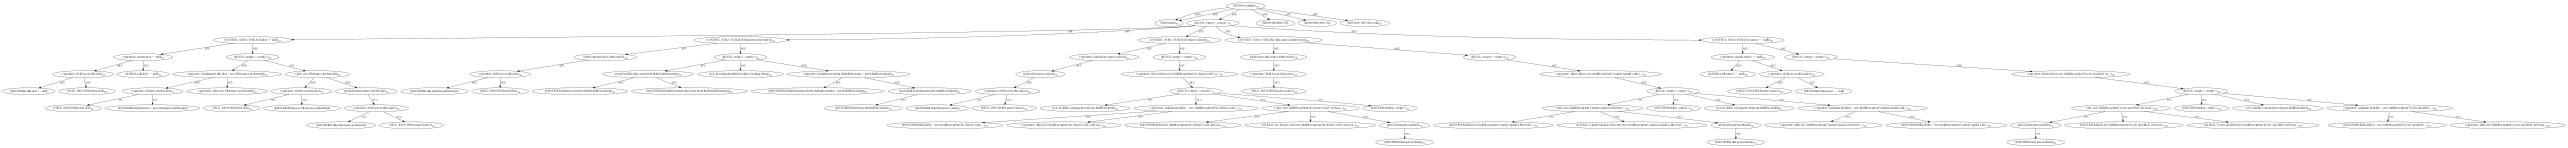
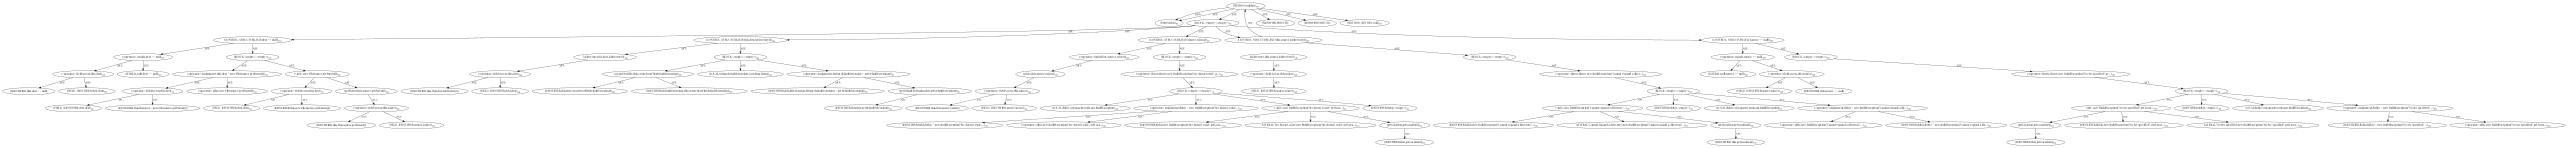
edge "(CONTROL_STRUCTURE,IF,if (this.source.isDirectory()))" -> "(isDirectory,this.source.isDirectory())": now "(CONTROL_STRUCTURE,IF,if (this.source.isDirectory()))" -> "(METHOD,validate)"
edge "(<init>,new File(source.getParent()))" -> "(getParent,this.source.getParent())": label "DDG: " -> "AST: "
